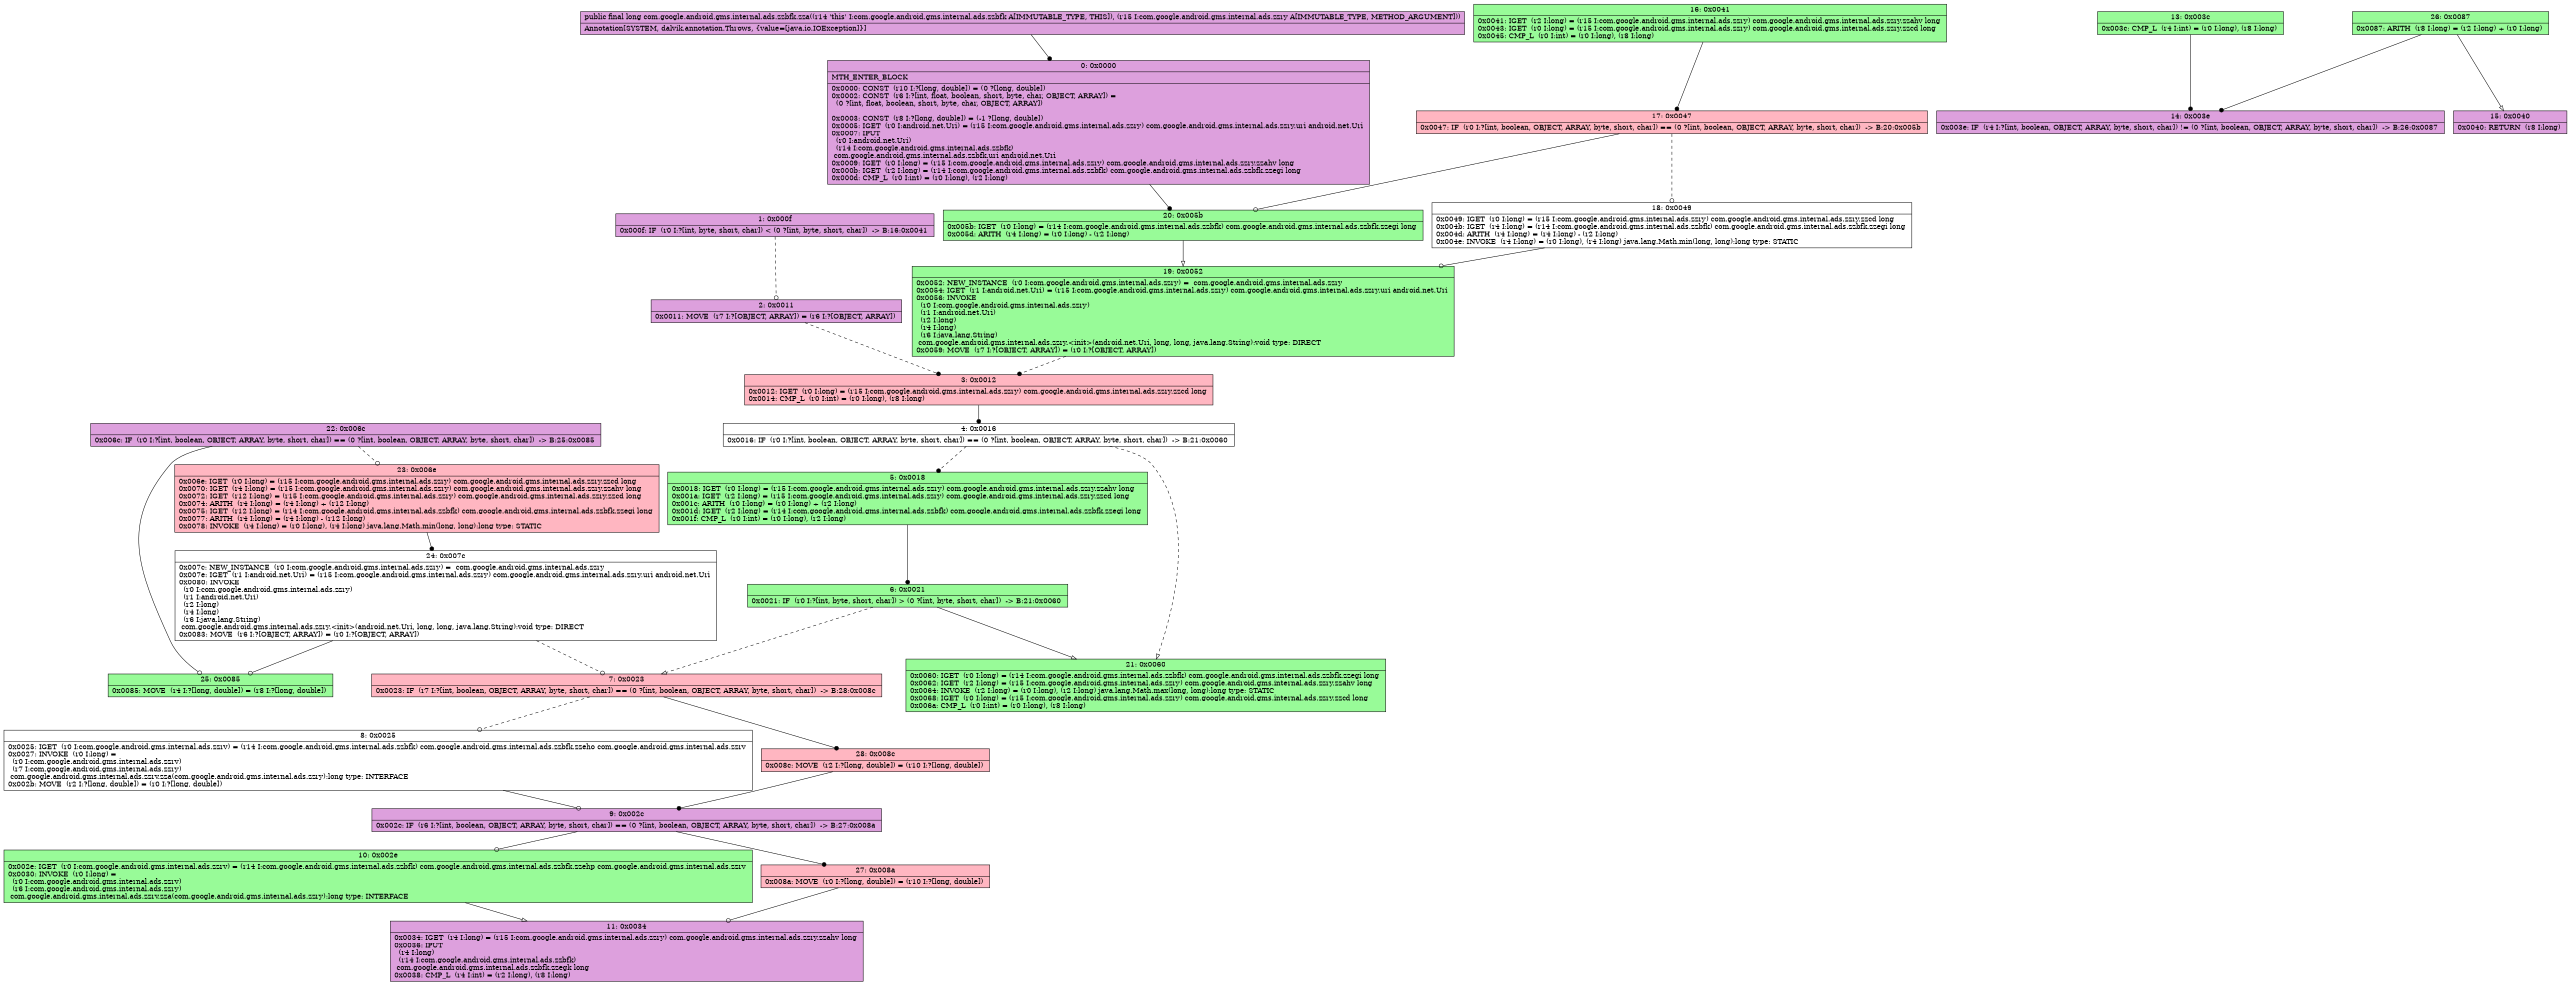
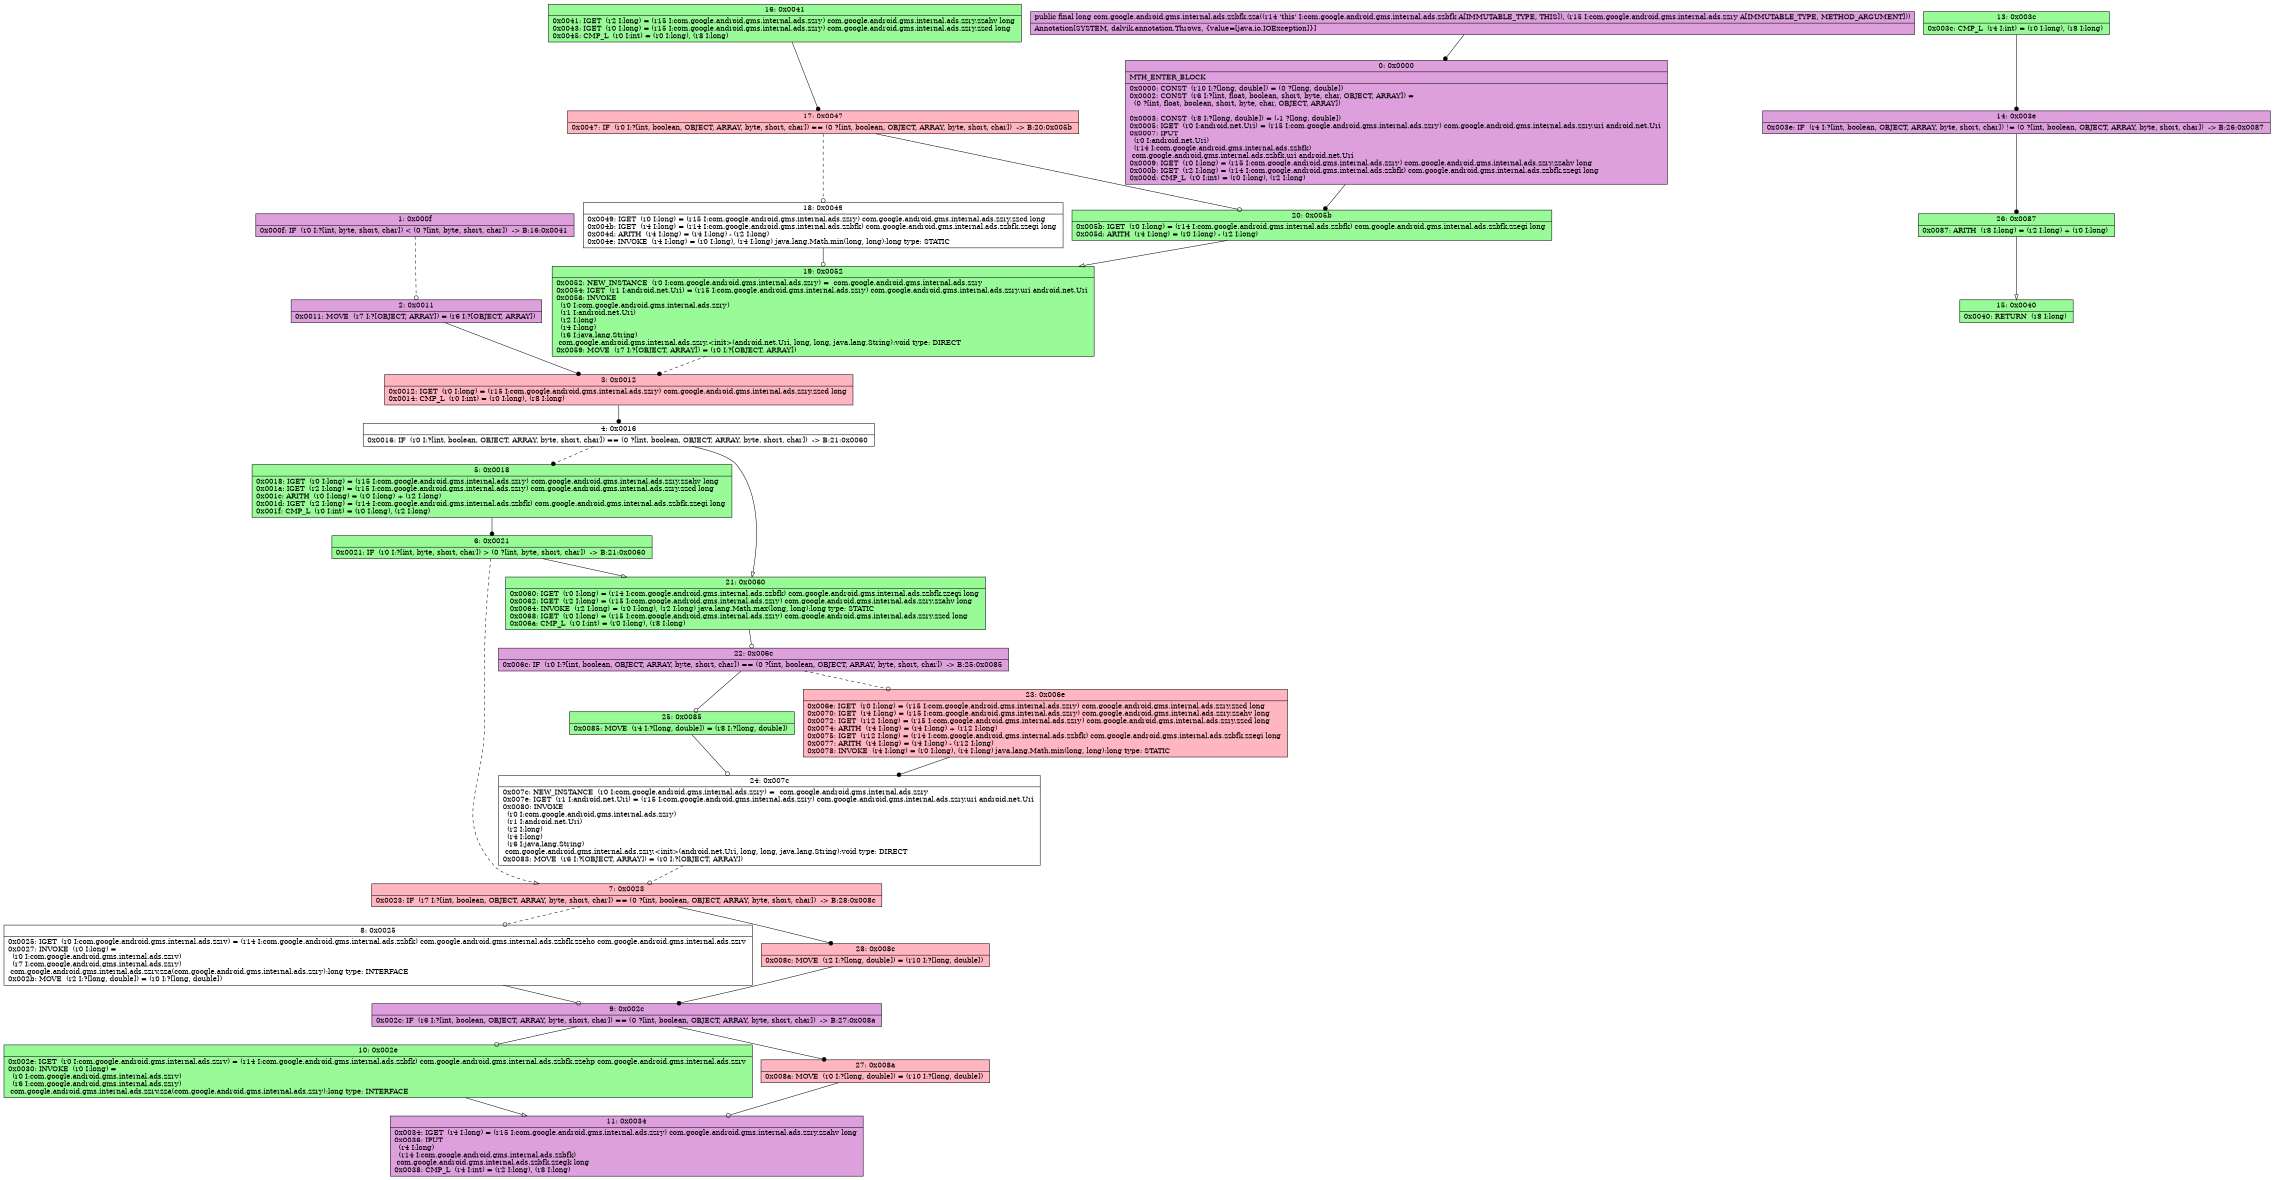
edge "26: 0x0087" -> "14: 0x003e": reversed
node "15: 0x0040": fillcolor plum -> palegreen
edge "2: 0x0011" -> "3: 0x0012": style dashed -> solid
edge "4: 0x0016" -> "21: 0x0060": style dashed -> solid
edge "21: 0x0060" -> "22: 0x006c": added
edge "24: 0x007c" -> "25: 0x0085": reversed
